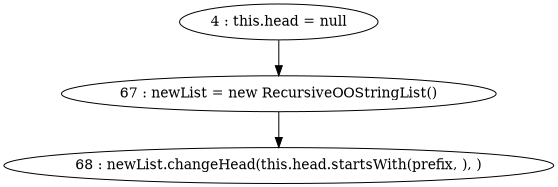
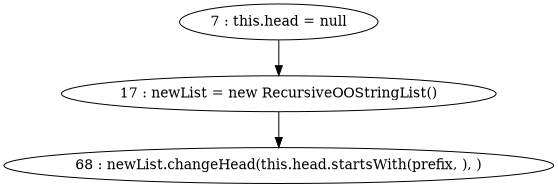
node "4 : this.head = null": label "4 : this.head = null" -> "7 : this.head = null"
node "67 : newList = new RecursiveOOStringList()": label "67 : newList = new RecursiveOOStringList()" -> "17 : newList = new RecursiveOOStringList()"
